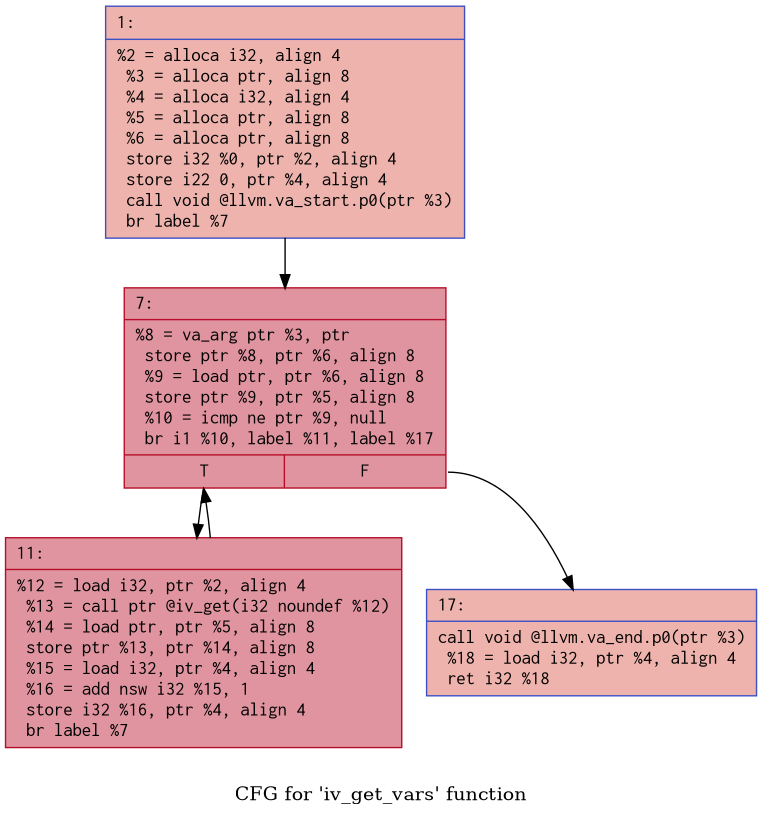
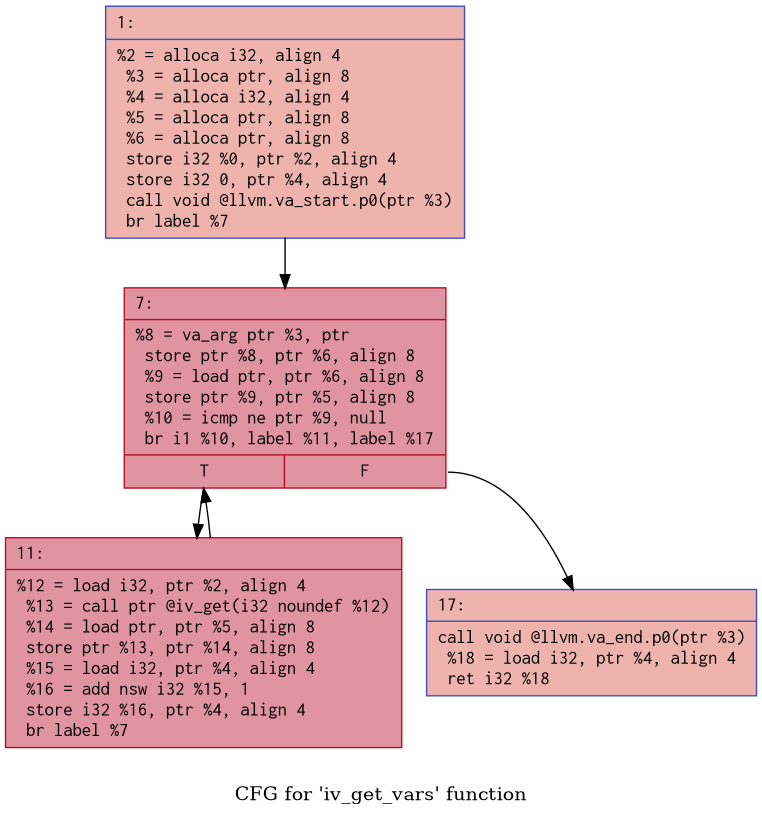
node "1:": text "store i22 0, ptr %4, align 4" -> "store i32 0, ptr %4, align 4"
